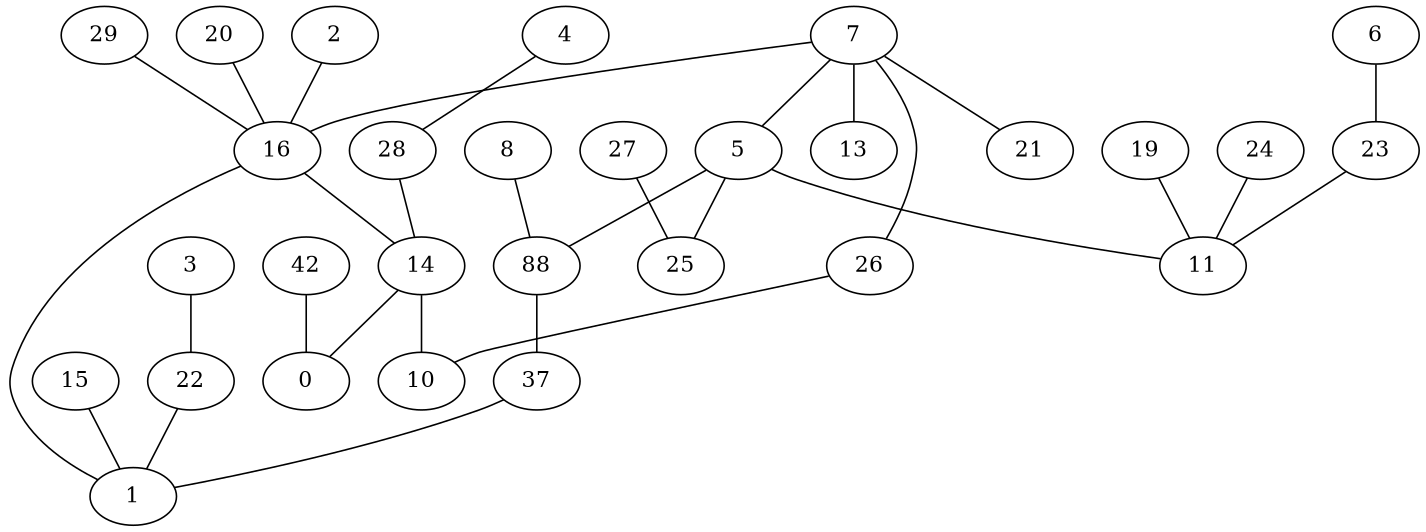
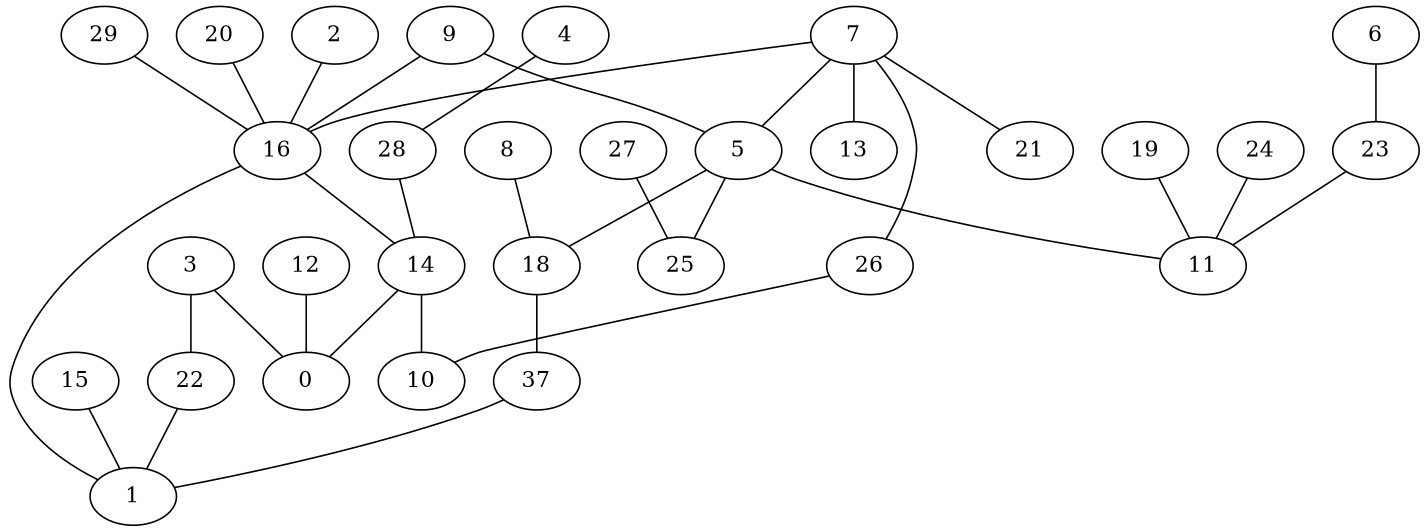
node "9": added
node "42": label "42" -> "12"
node "88": label "88" -> "18"
edge "3" -- "0": added
